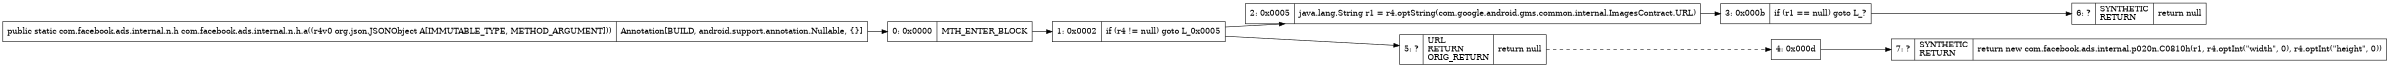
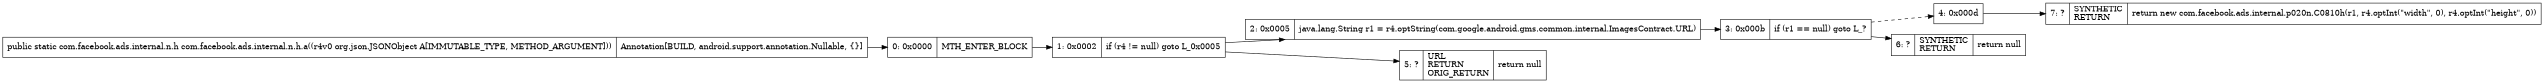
edge "5: ?" -> "4: 0x000d": now "3: 0x000b" -> "4: 0x000d"
